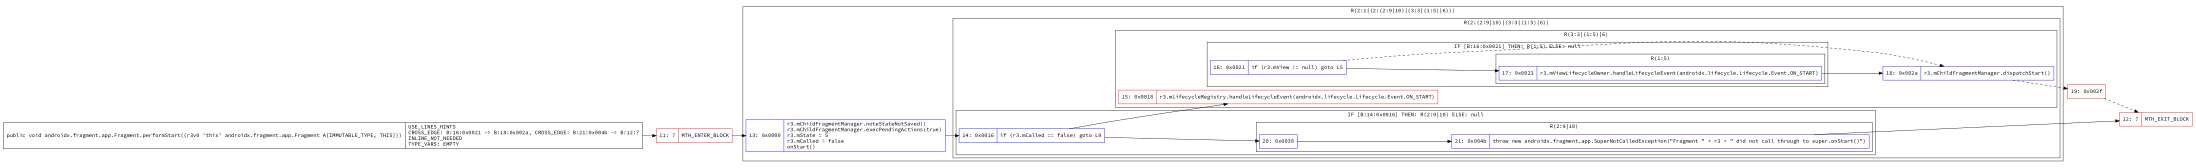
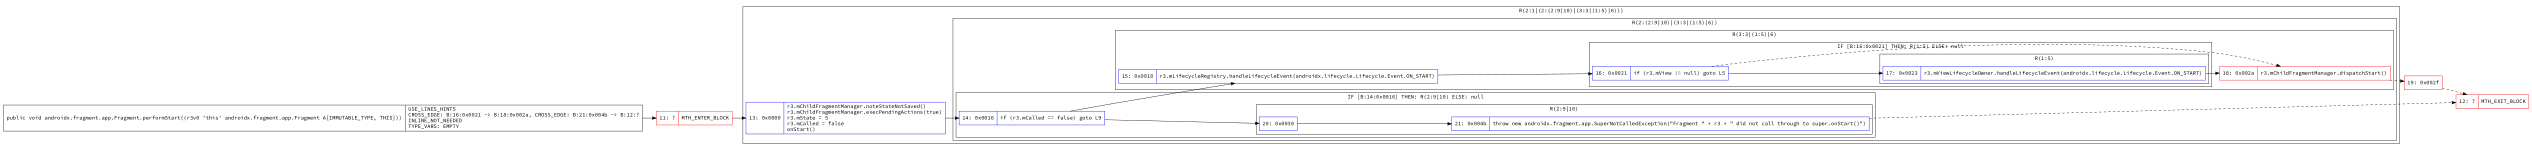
node "18: 0x002a": color blue -> red
edge "15: 0x0018" -> "16: 0x0021": added
node "15: 0x0018": color red -> blue
edge "21: 0x004b" -> "12: ?": style solid -> dashed
